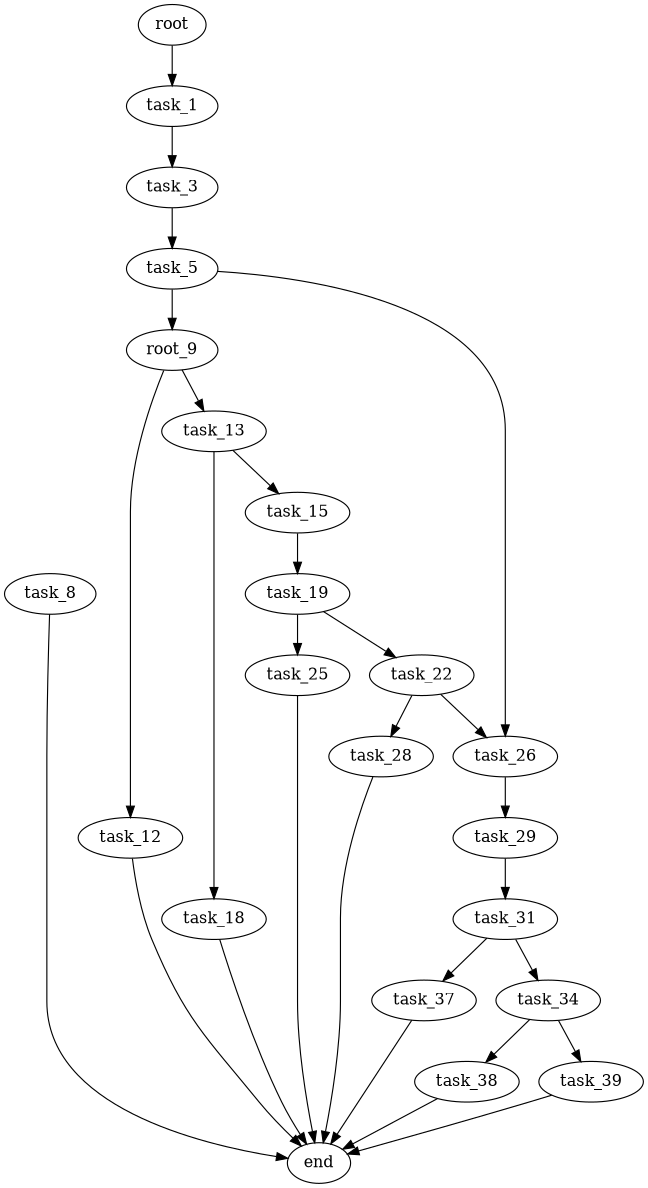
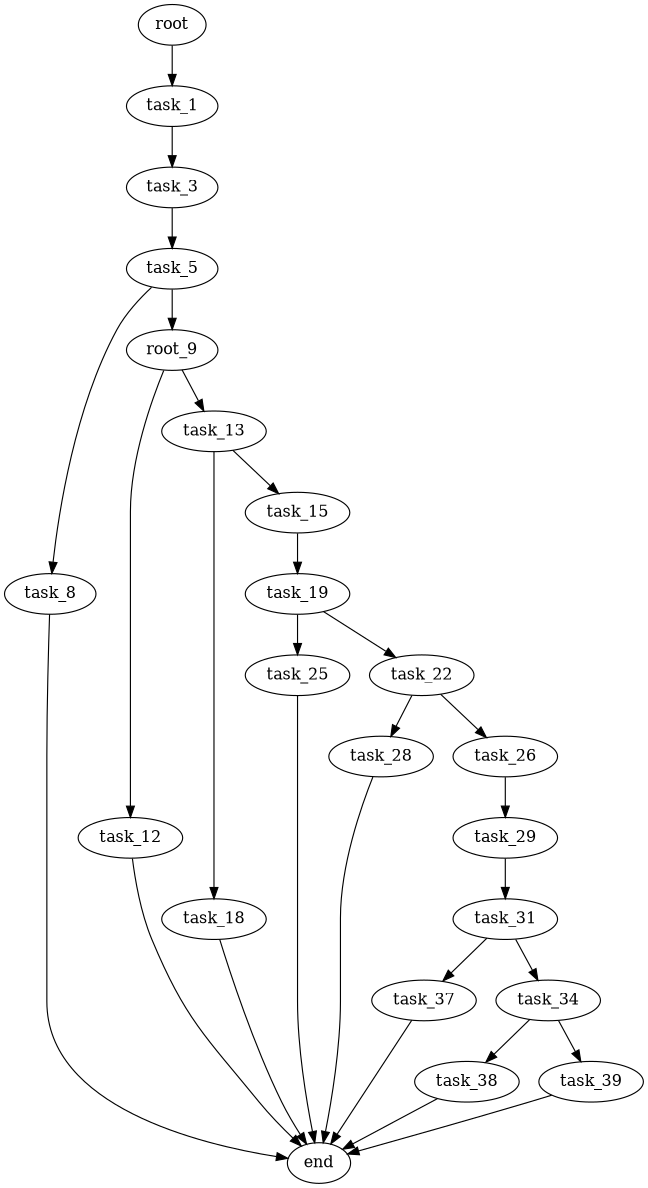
edge "task_5" -> "task_26": now "task_5" -> "task_8"
